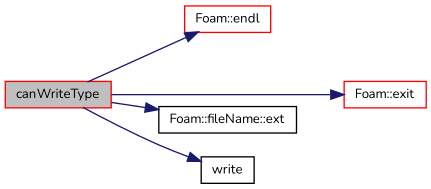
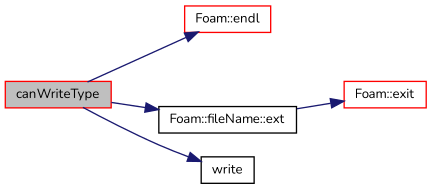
edge "canWriteType" -> "Foam::exit": now "Foam::fileName::ext" -> "Foam::exit"
